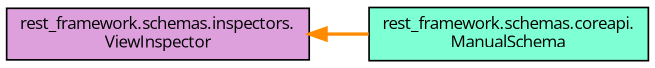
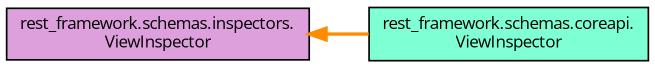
node "rest_framework.schemas.coreapi. ManualSchema": label "rest_framework.schemas.coreapi. ManualSchema" -> "rest_framework.schemas.coreapi. ViewInspector"
